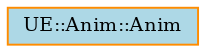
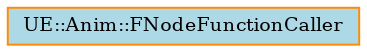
node "UE::Anim::Anim": label "UE::Anim::Anim" -> "UE::Anim::FNodeFunctionCaller"
